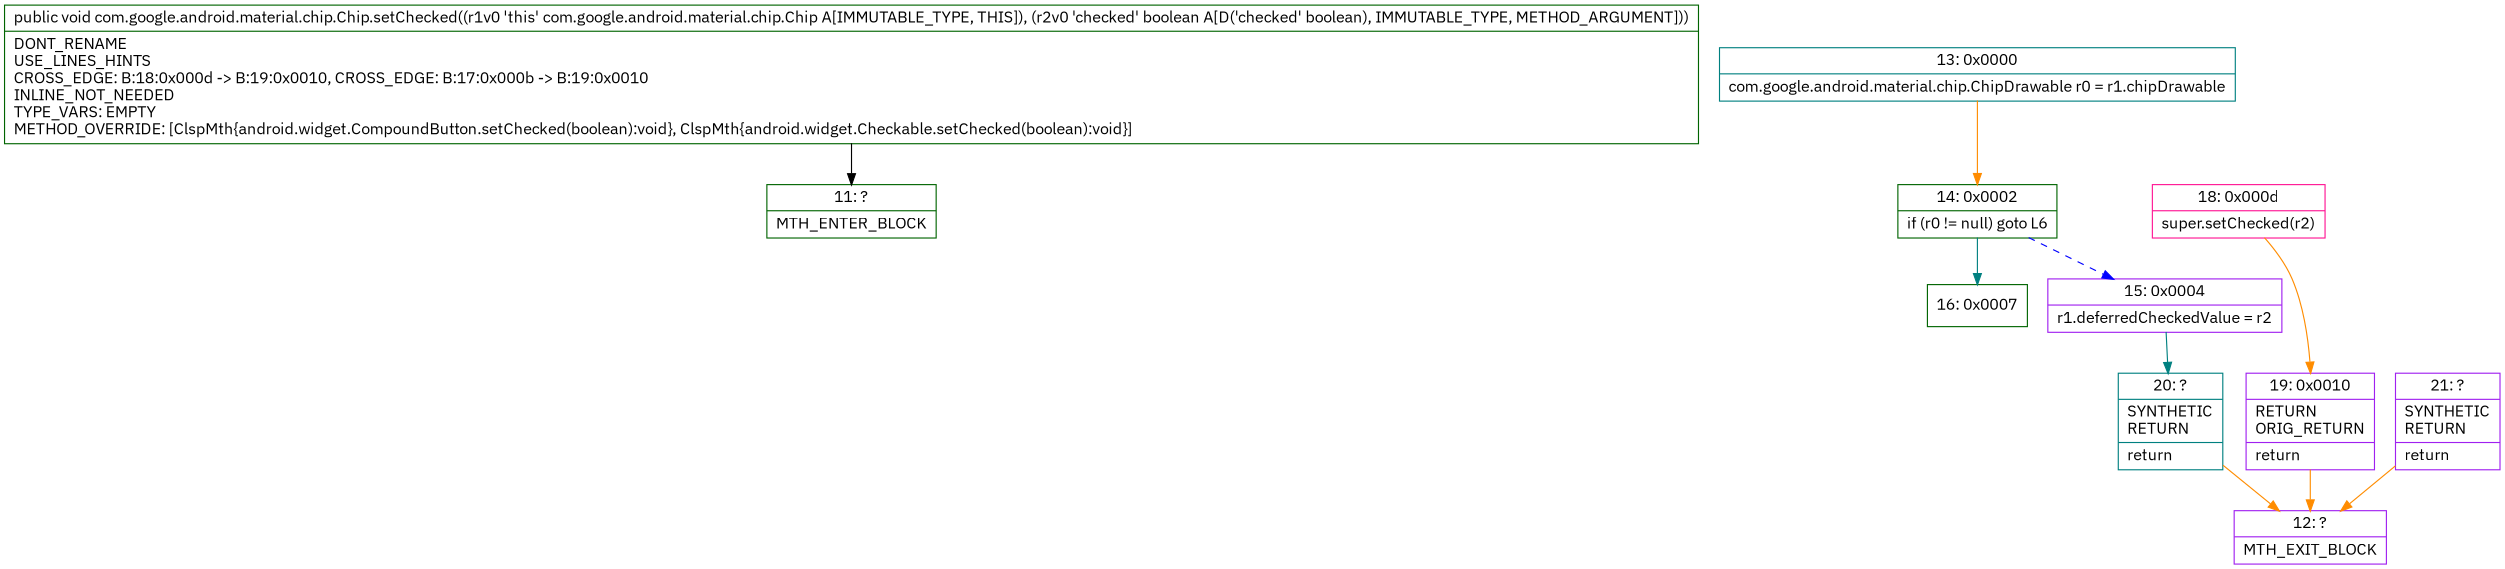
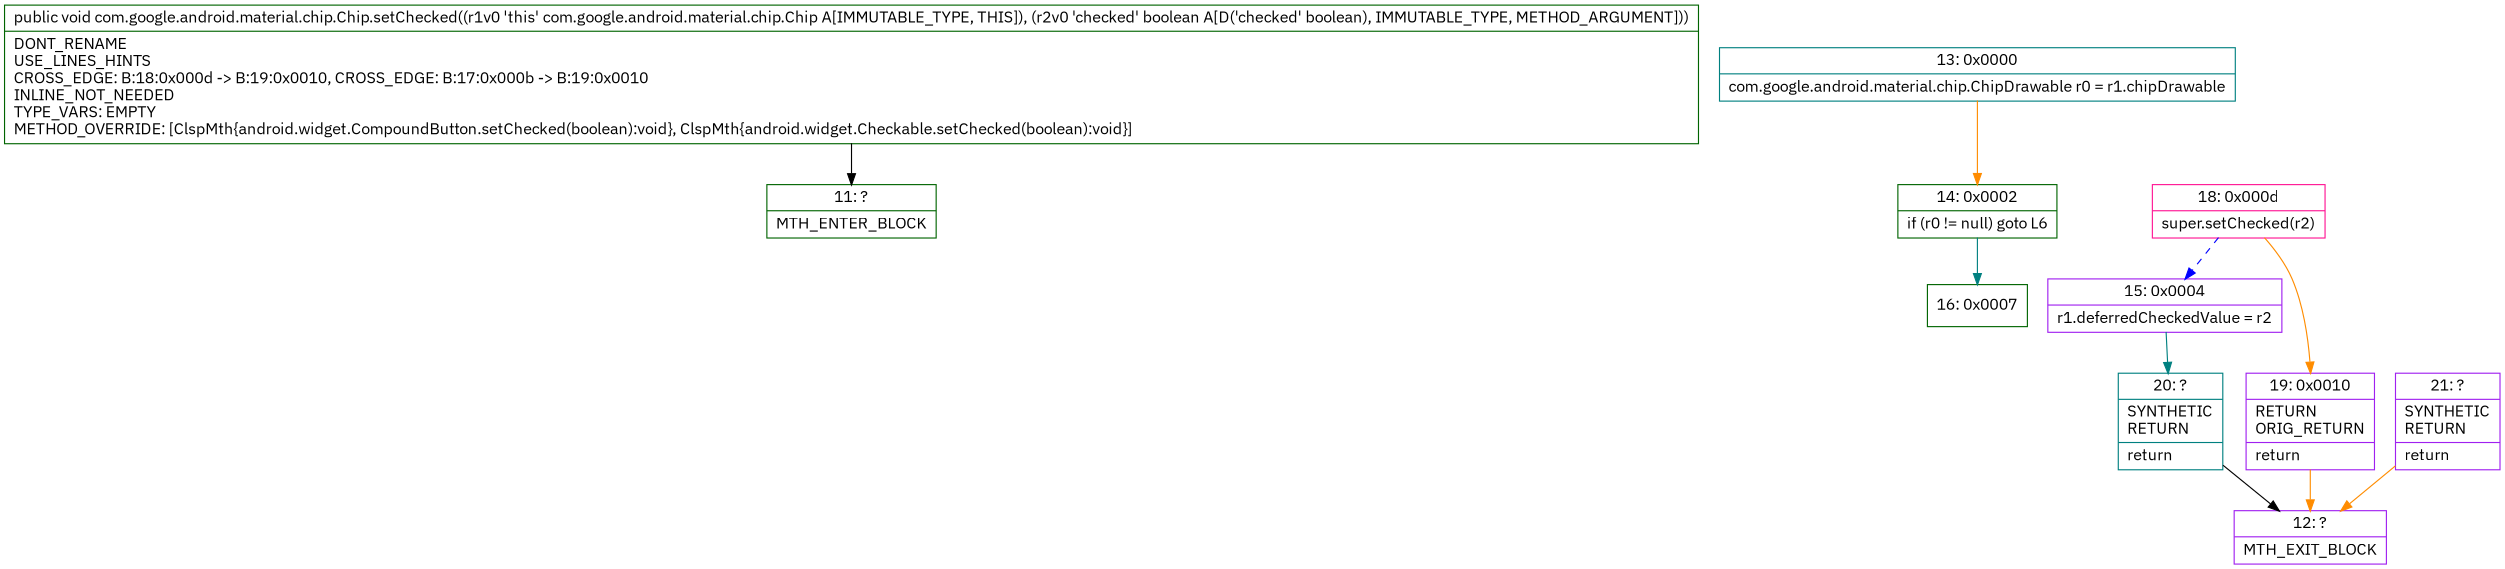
edge "14: 0x0002" -> "15: 0x0004": now "18: 0x000d" -> "15: 0x0004"
edge "20: ?" -> "12: ?": color darkorange -> black
